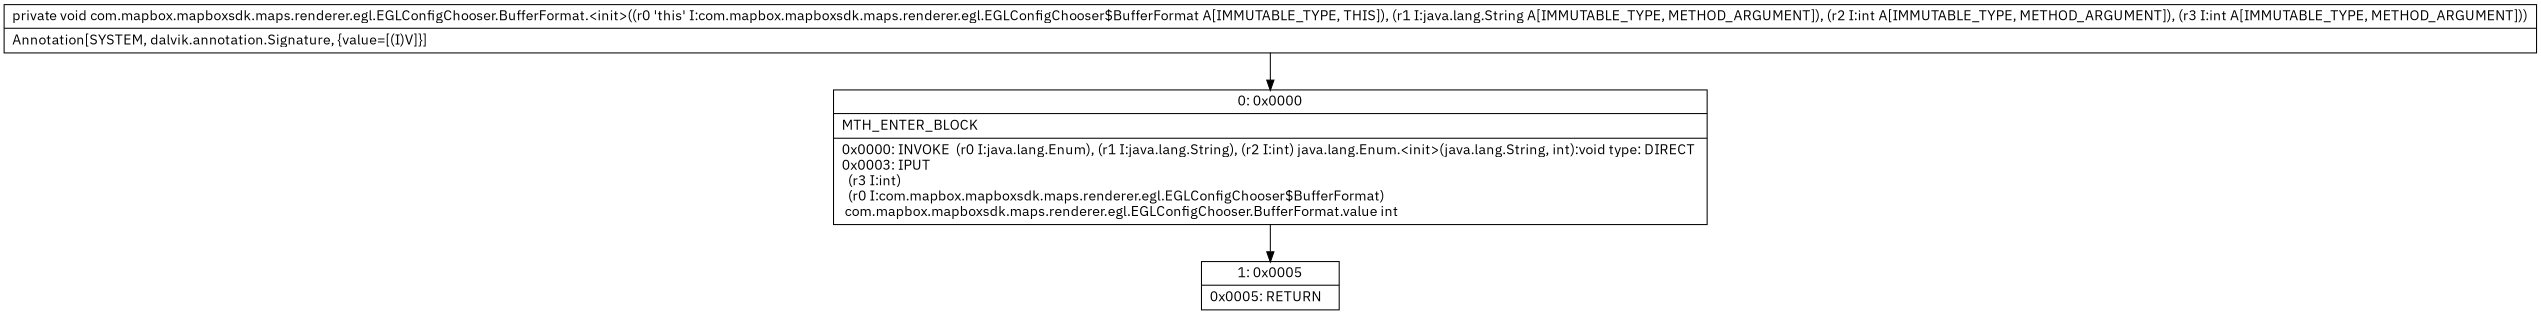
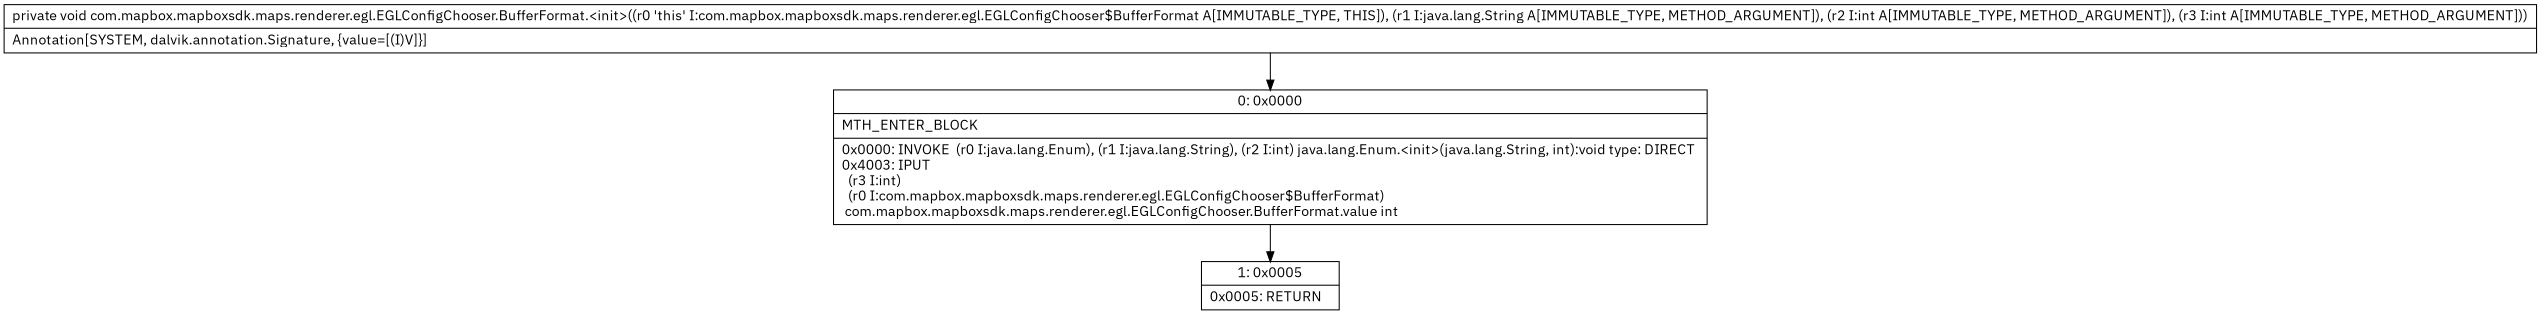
node "0: 0x0000": text "0x0003: IPUT" -> "0x4003: IPUT"
